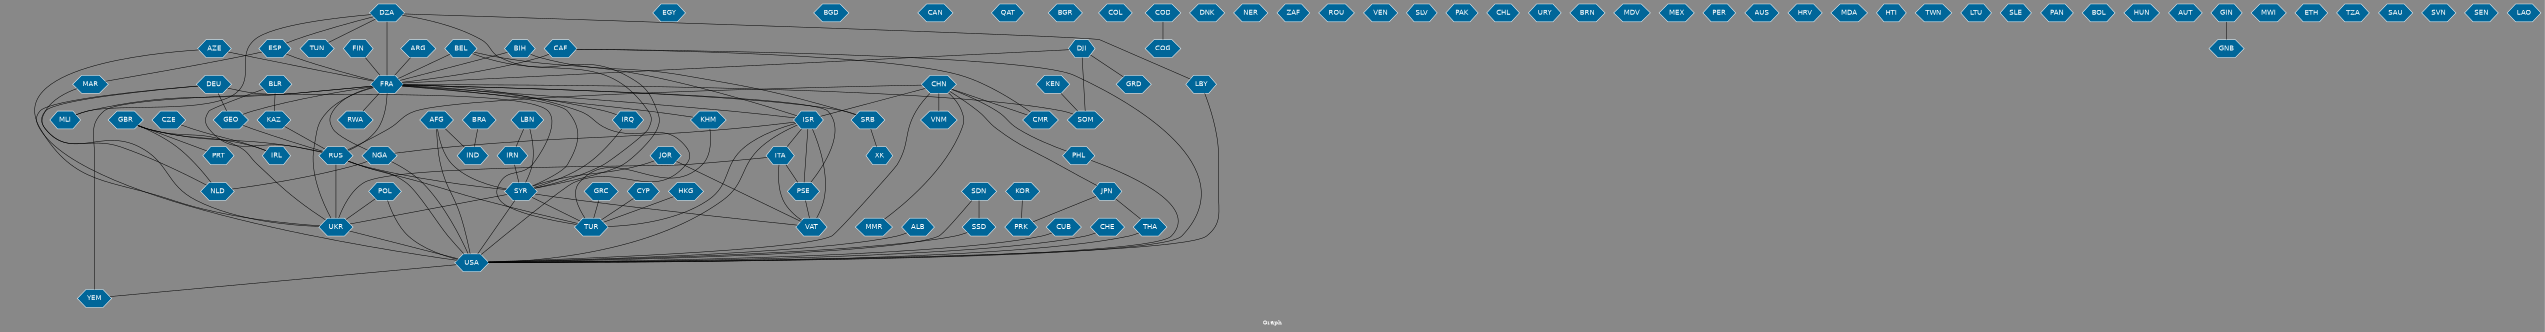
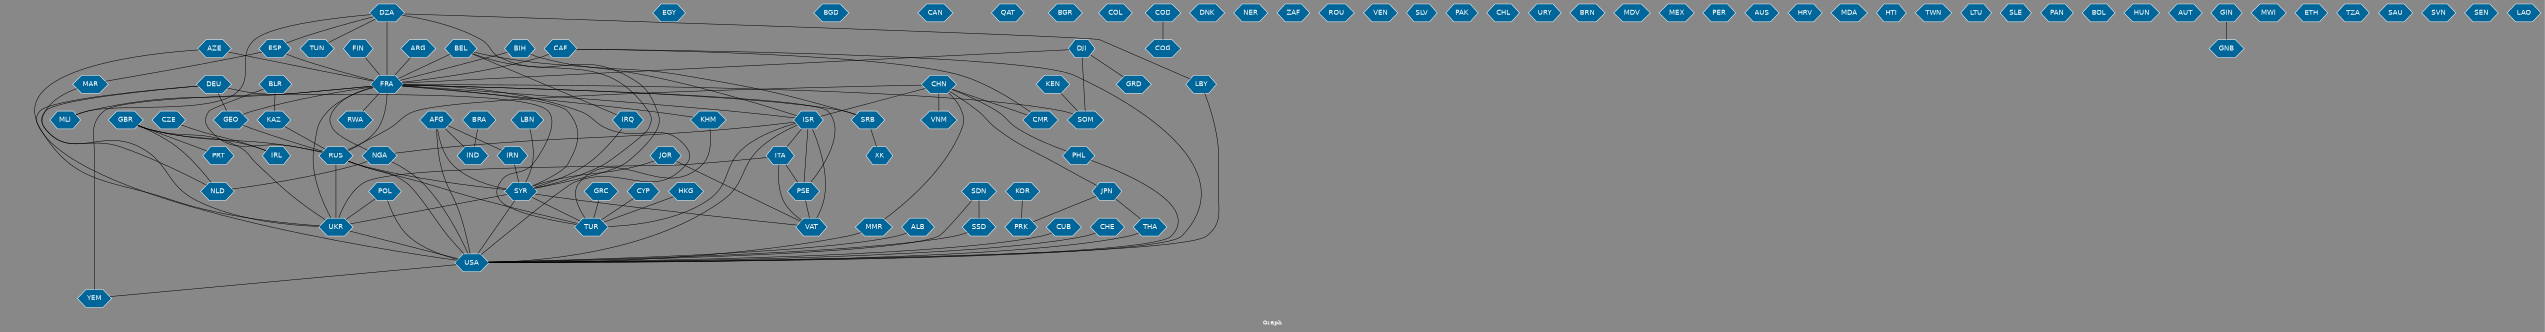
edge "FRA" -- "IRQ": now "BEL" -- "IRQ"
edge "LBN" -- "IRN": now "AFG" -- "IRN"
edge "CHN" -- "USA": now "MMR" -- "USA"
